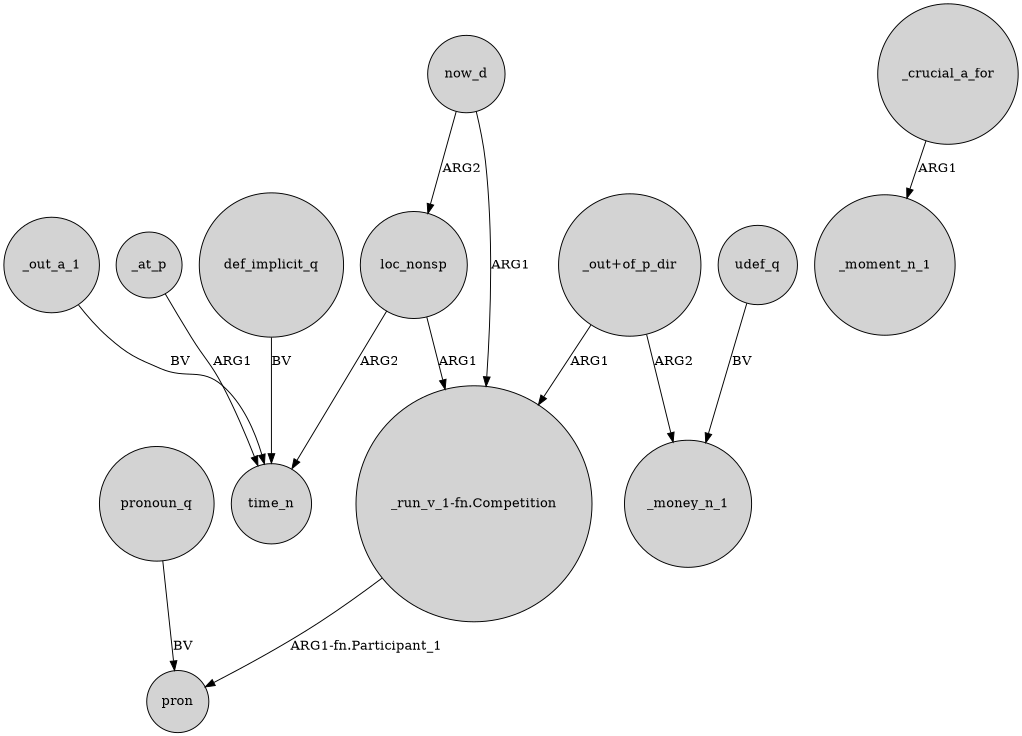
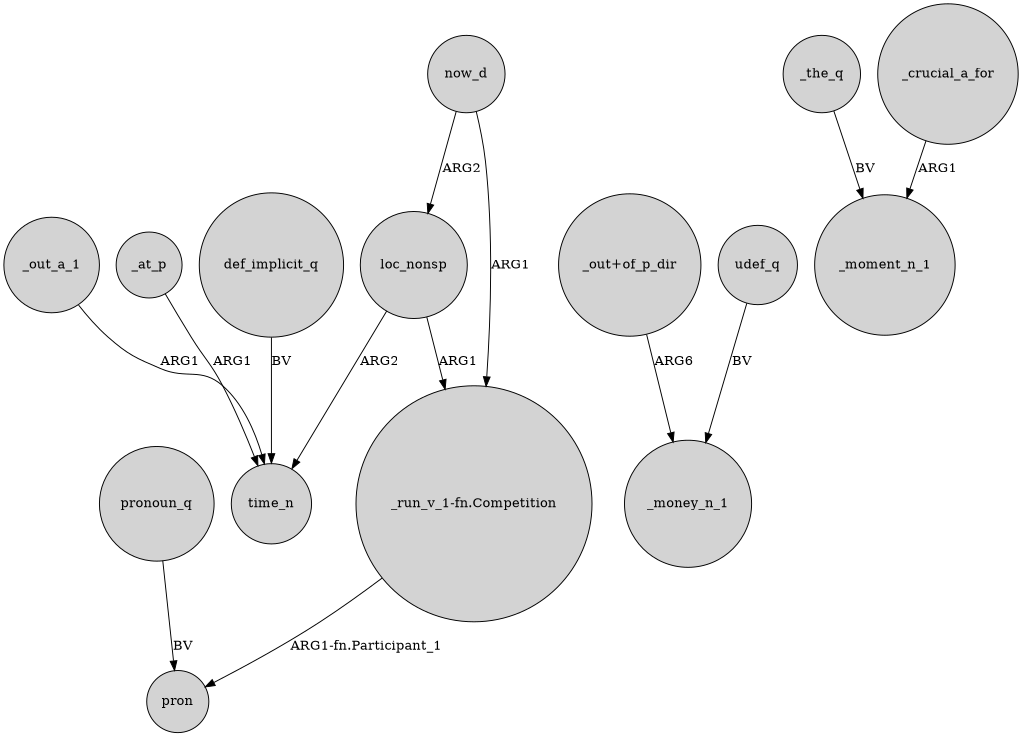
node "_the_q": added
edge "_out_a_1" -> "time_n": label "BV" -> "ARG1"
edge "_out+of_p_dir" -> "_run_v_1-fn.Competition": removed, label "ARG1"
edge "_out+of_p_dir" -> "_money_n_1": label "ARG2" -> "ARG6"
